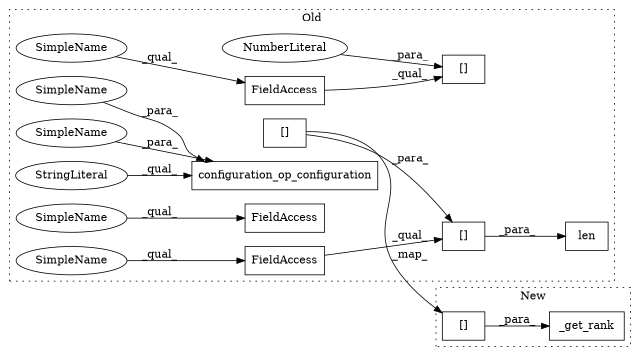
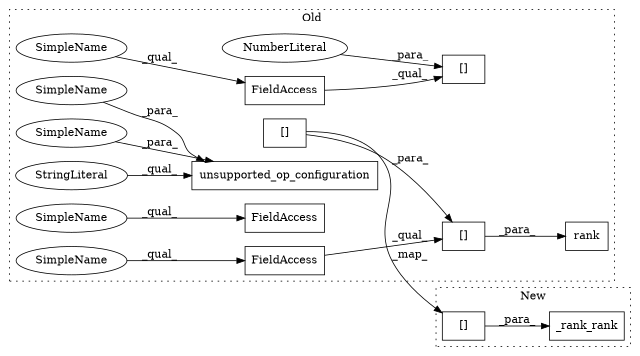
node "configuration_op_configuration": label "configuration_op_configuration" -> "unsupported_op_configuration"
node "len": label "len" -> "rank"
node "_get_rank": label "_get_rank" -> "_rank_rank"
